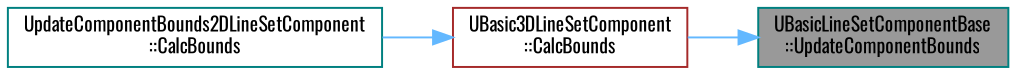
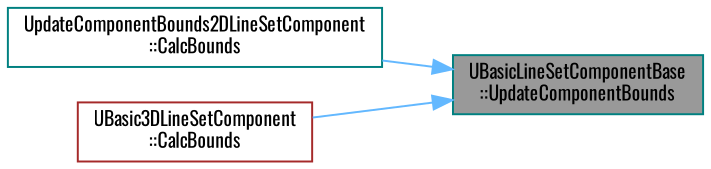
edge "UpdateComponentBounds2DLineSetComponent ::CalcBounds" -> "UBasic3DLineSetComponent ::CalcBounds": now "UpdateComponentBounds2DLineSetComponent ::CalcBounds" -> "UBasicLineSetComponentBase ::UpdateComponentBounds"
